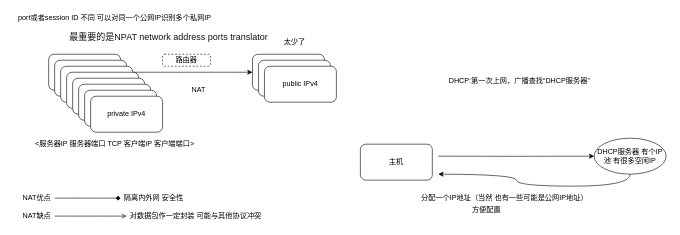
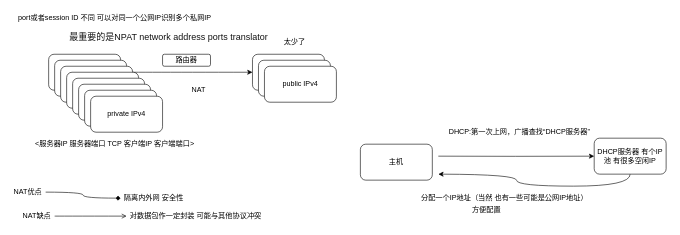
node "路由器": style dashed -> solid
node "DHCP:第一次上网，广播查找“DHCP服务器”": moved (519, 81) -> (519, 132)
node "DHCP服务器 有个IP池 有很多空闲IP": shape ellipse -> rounded rectangle
node "NAT优点": moved (36, 198) -> (27, 192)
